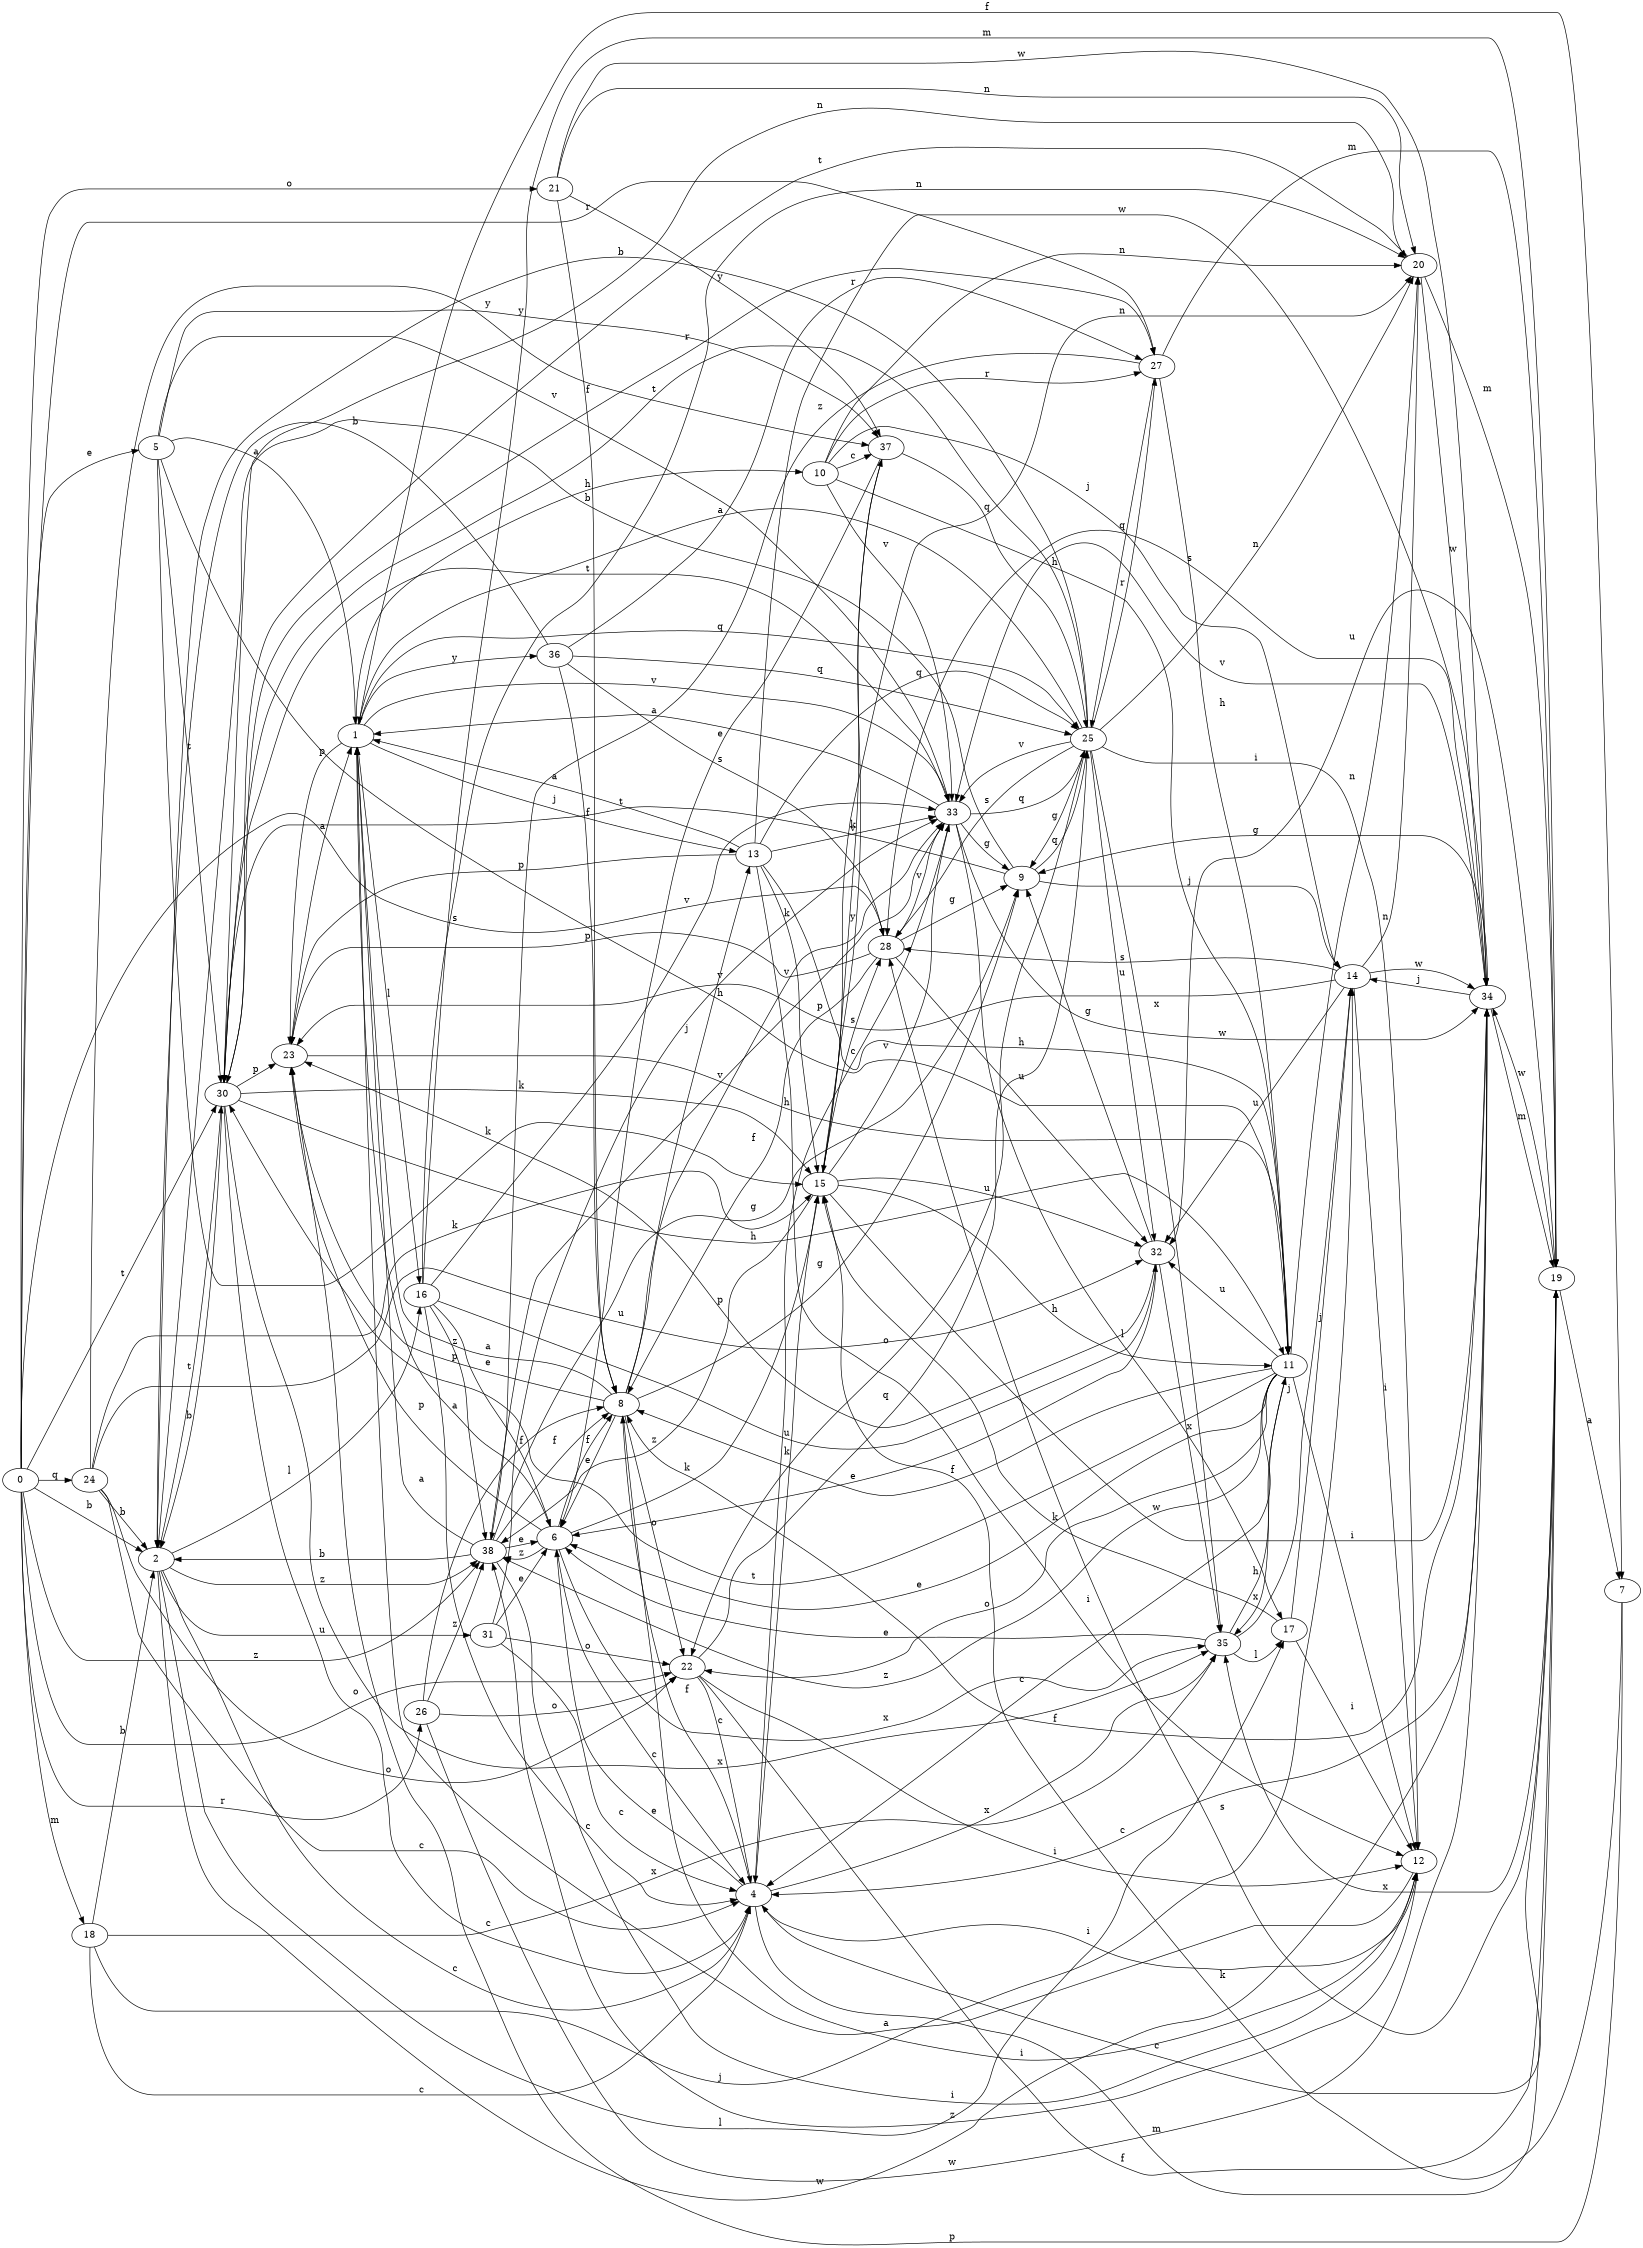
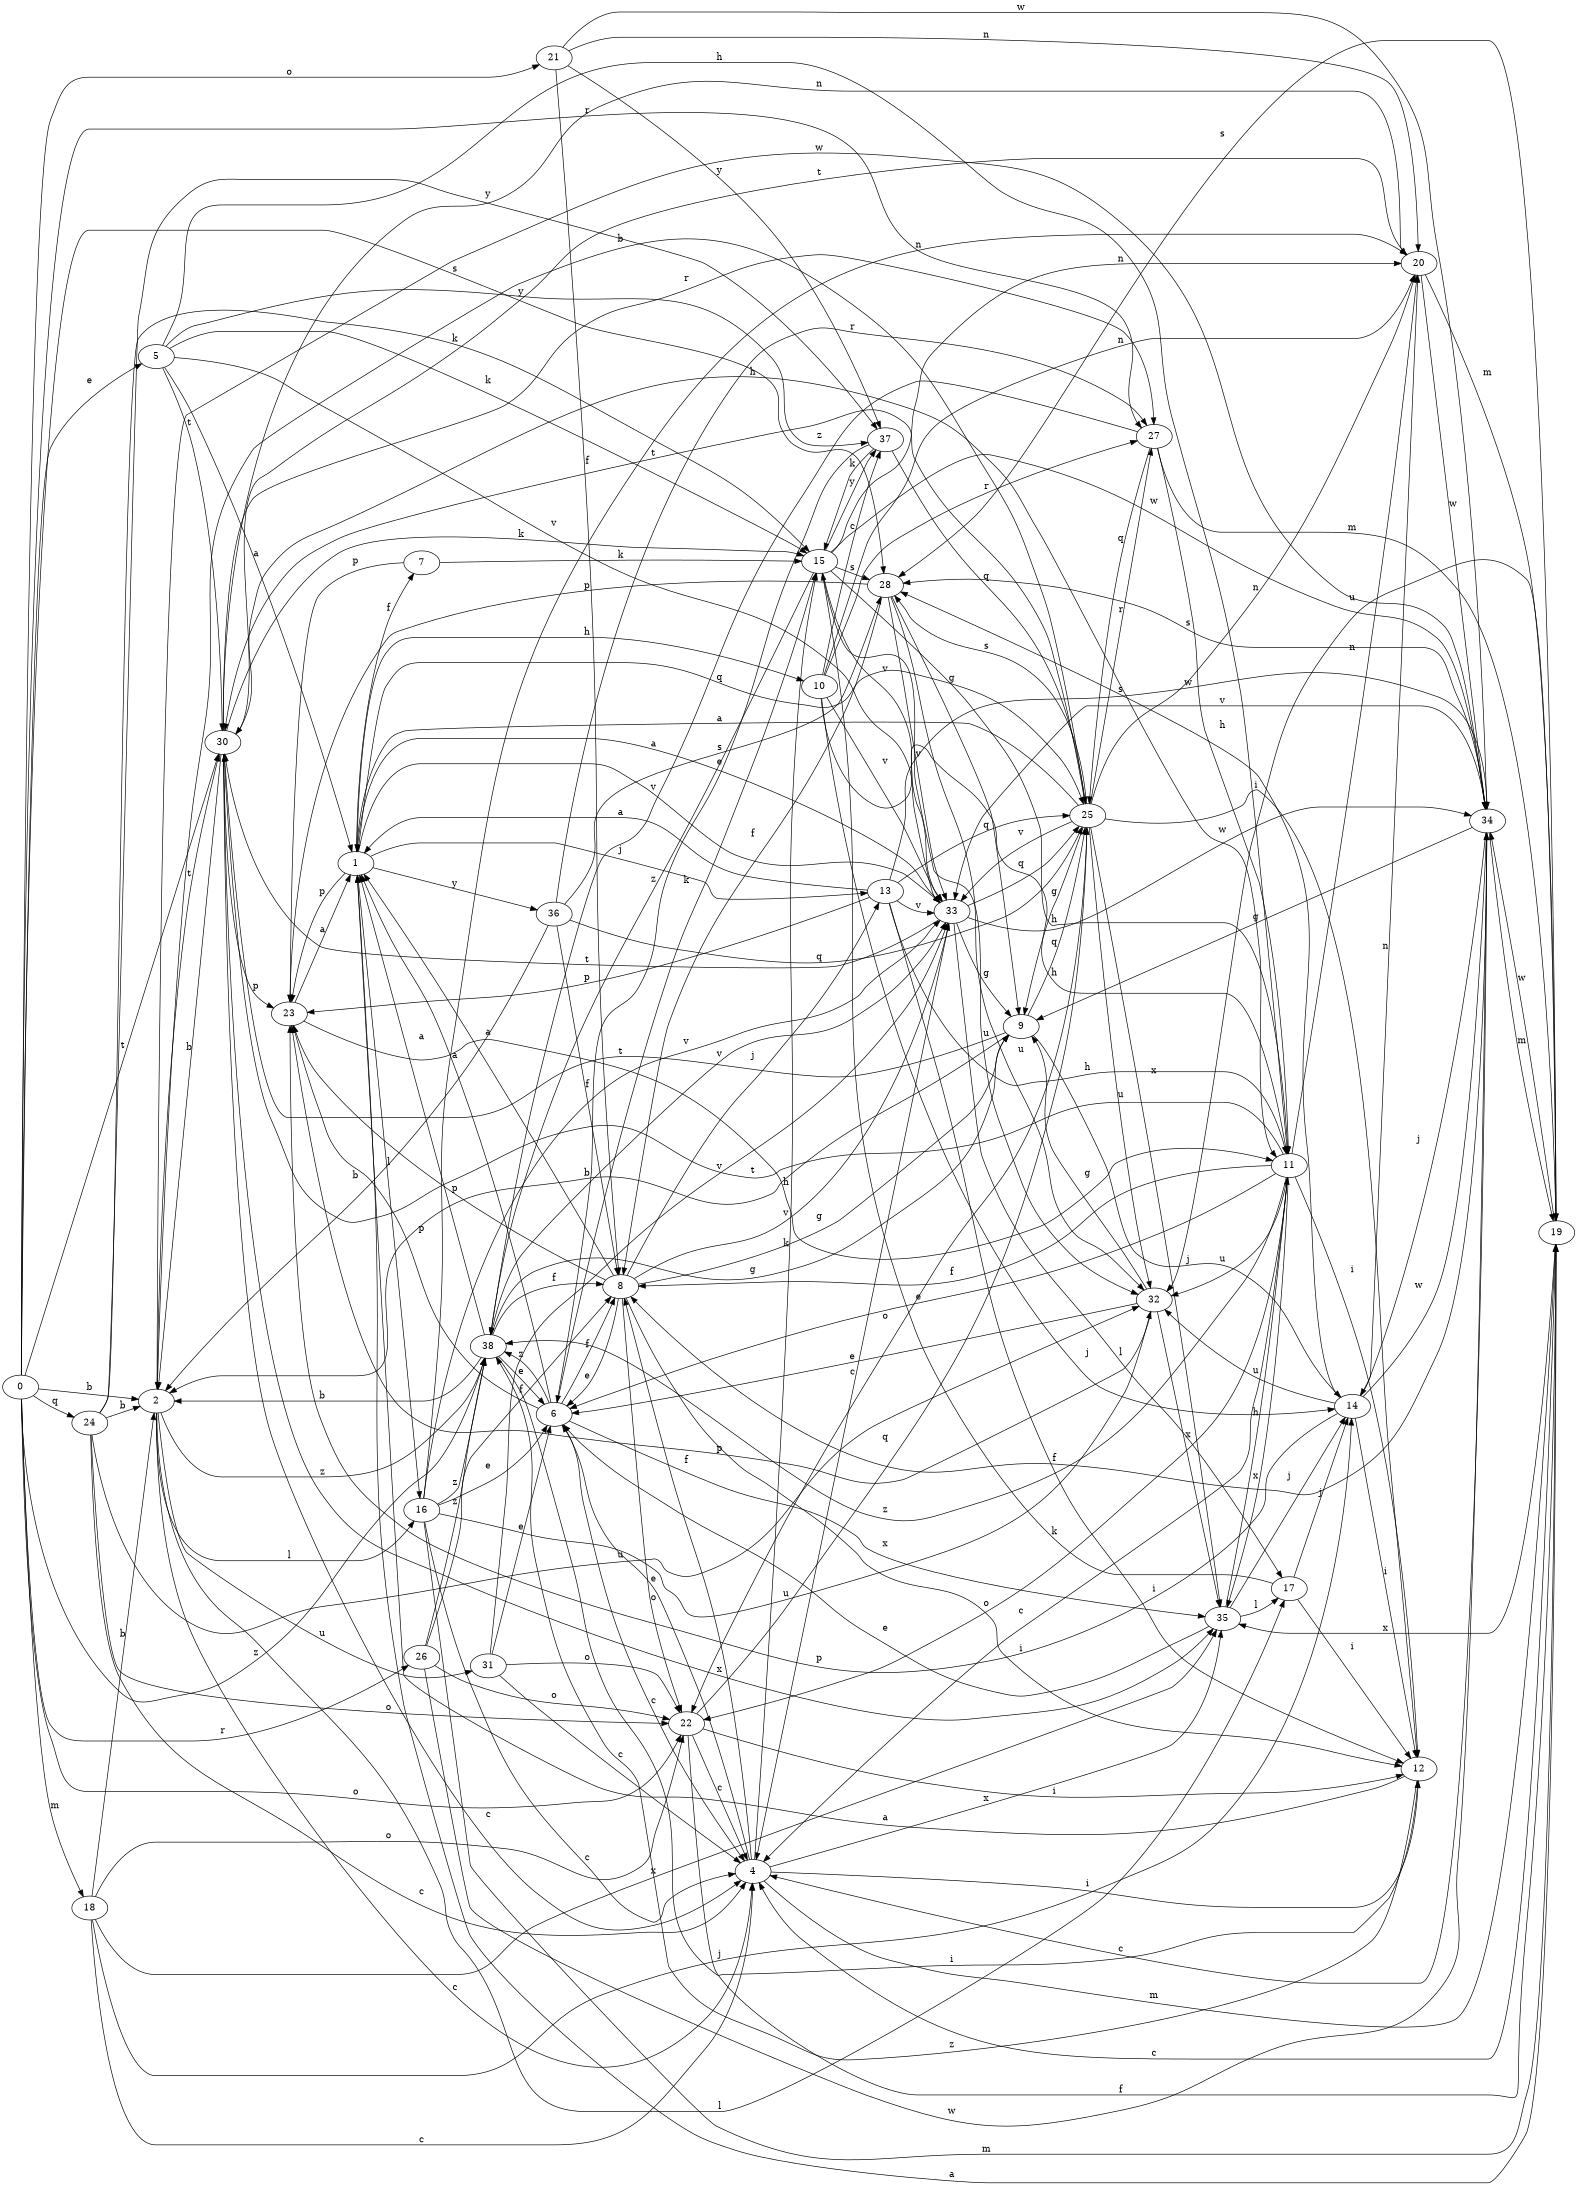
edge "13" -> "15": removed, label "k"
edge "19" -> "7": now "19" -> "1"
edge "18" -> "22": added, label "o"
